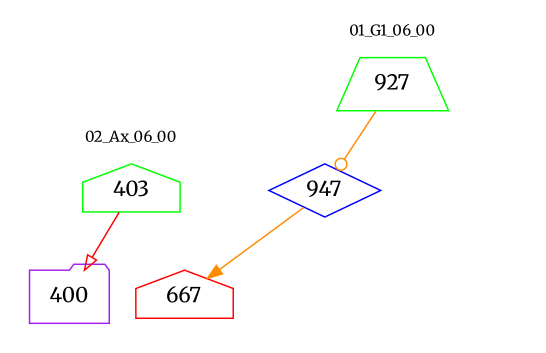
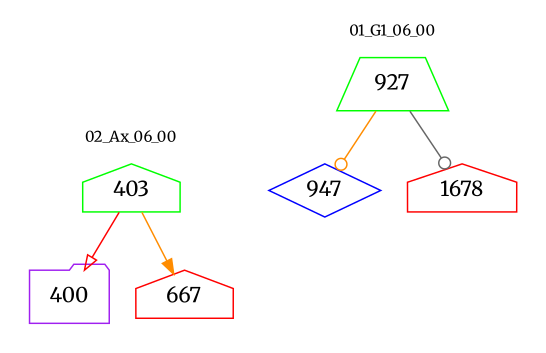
node "1678": added
edge "947" -> "667": now "403" -> "667"
